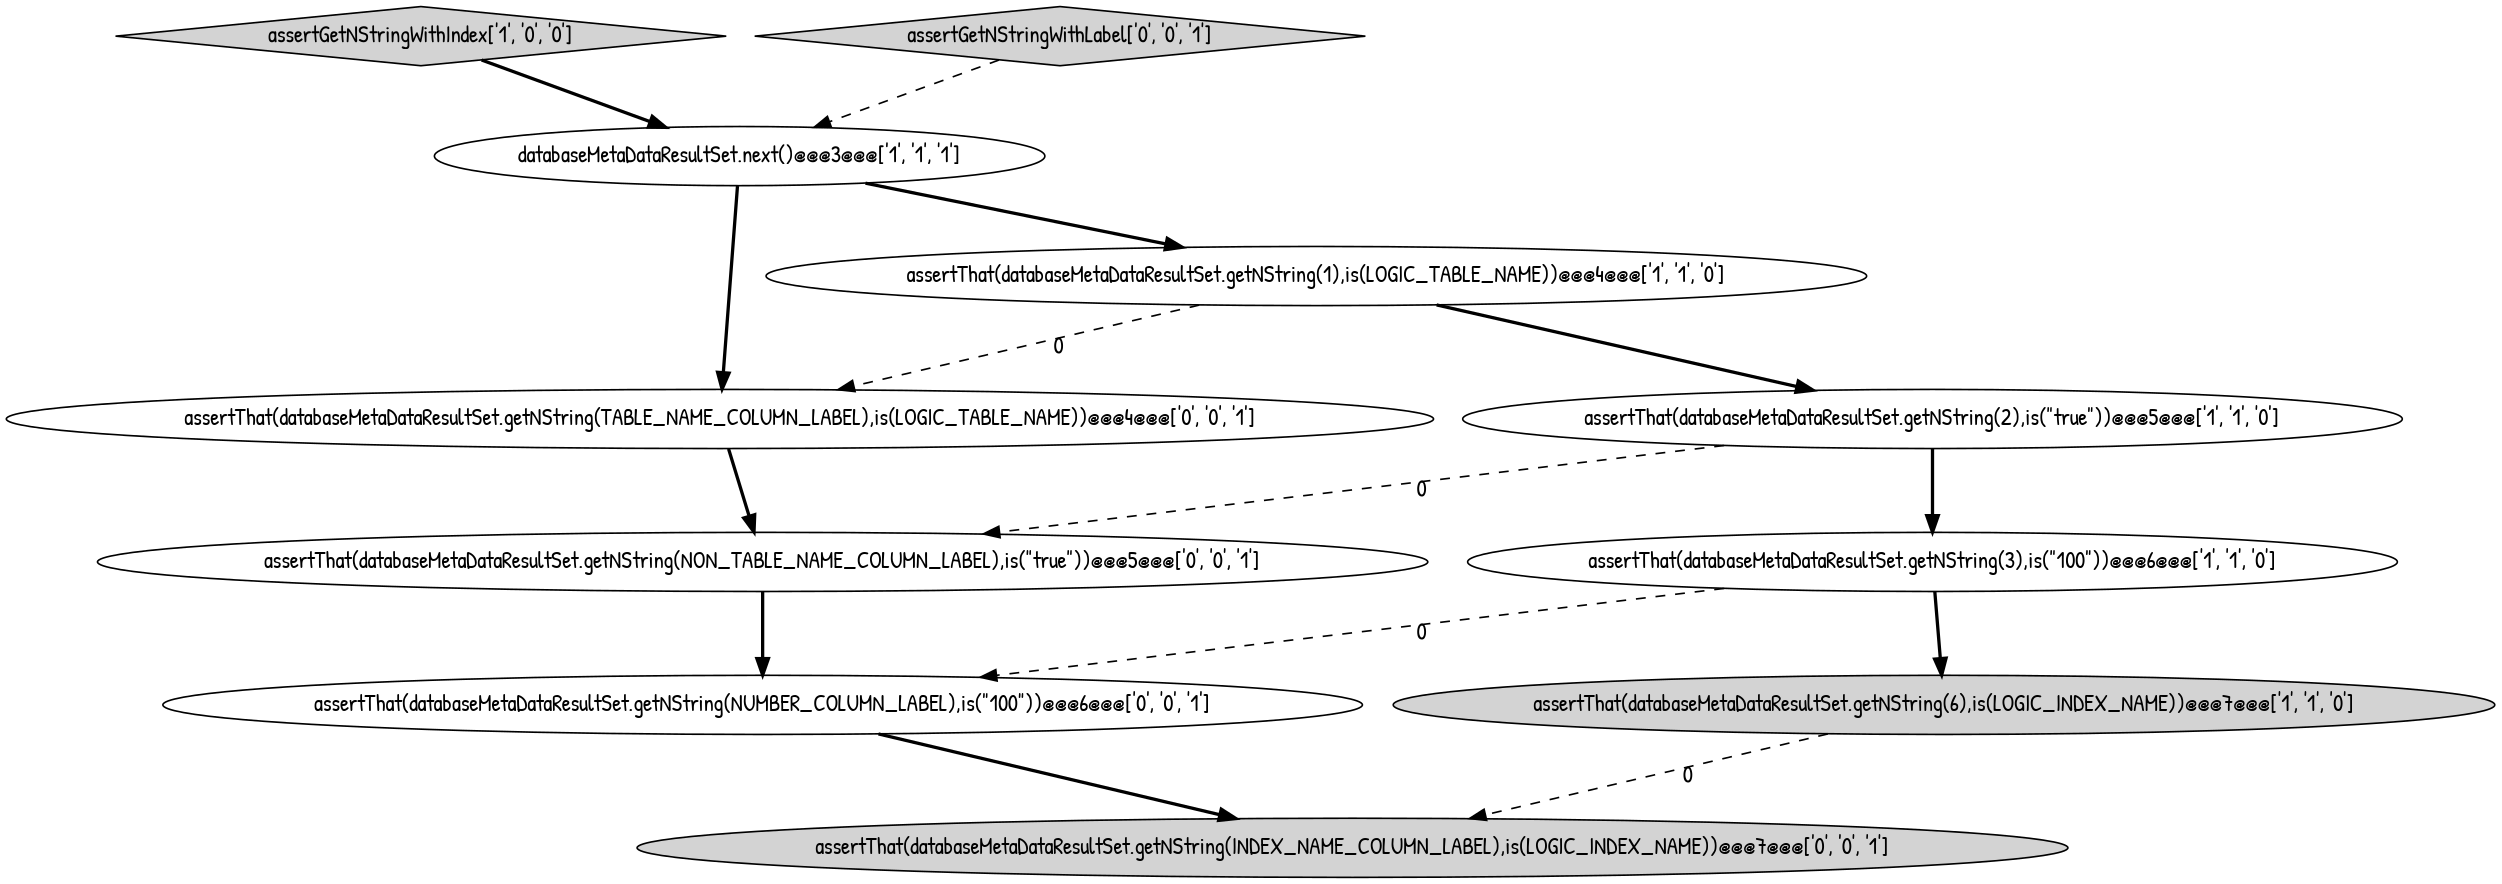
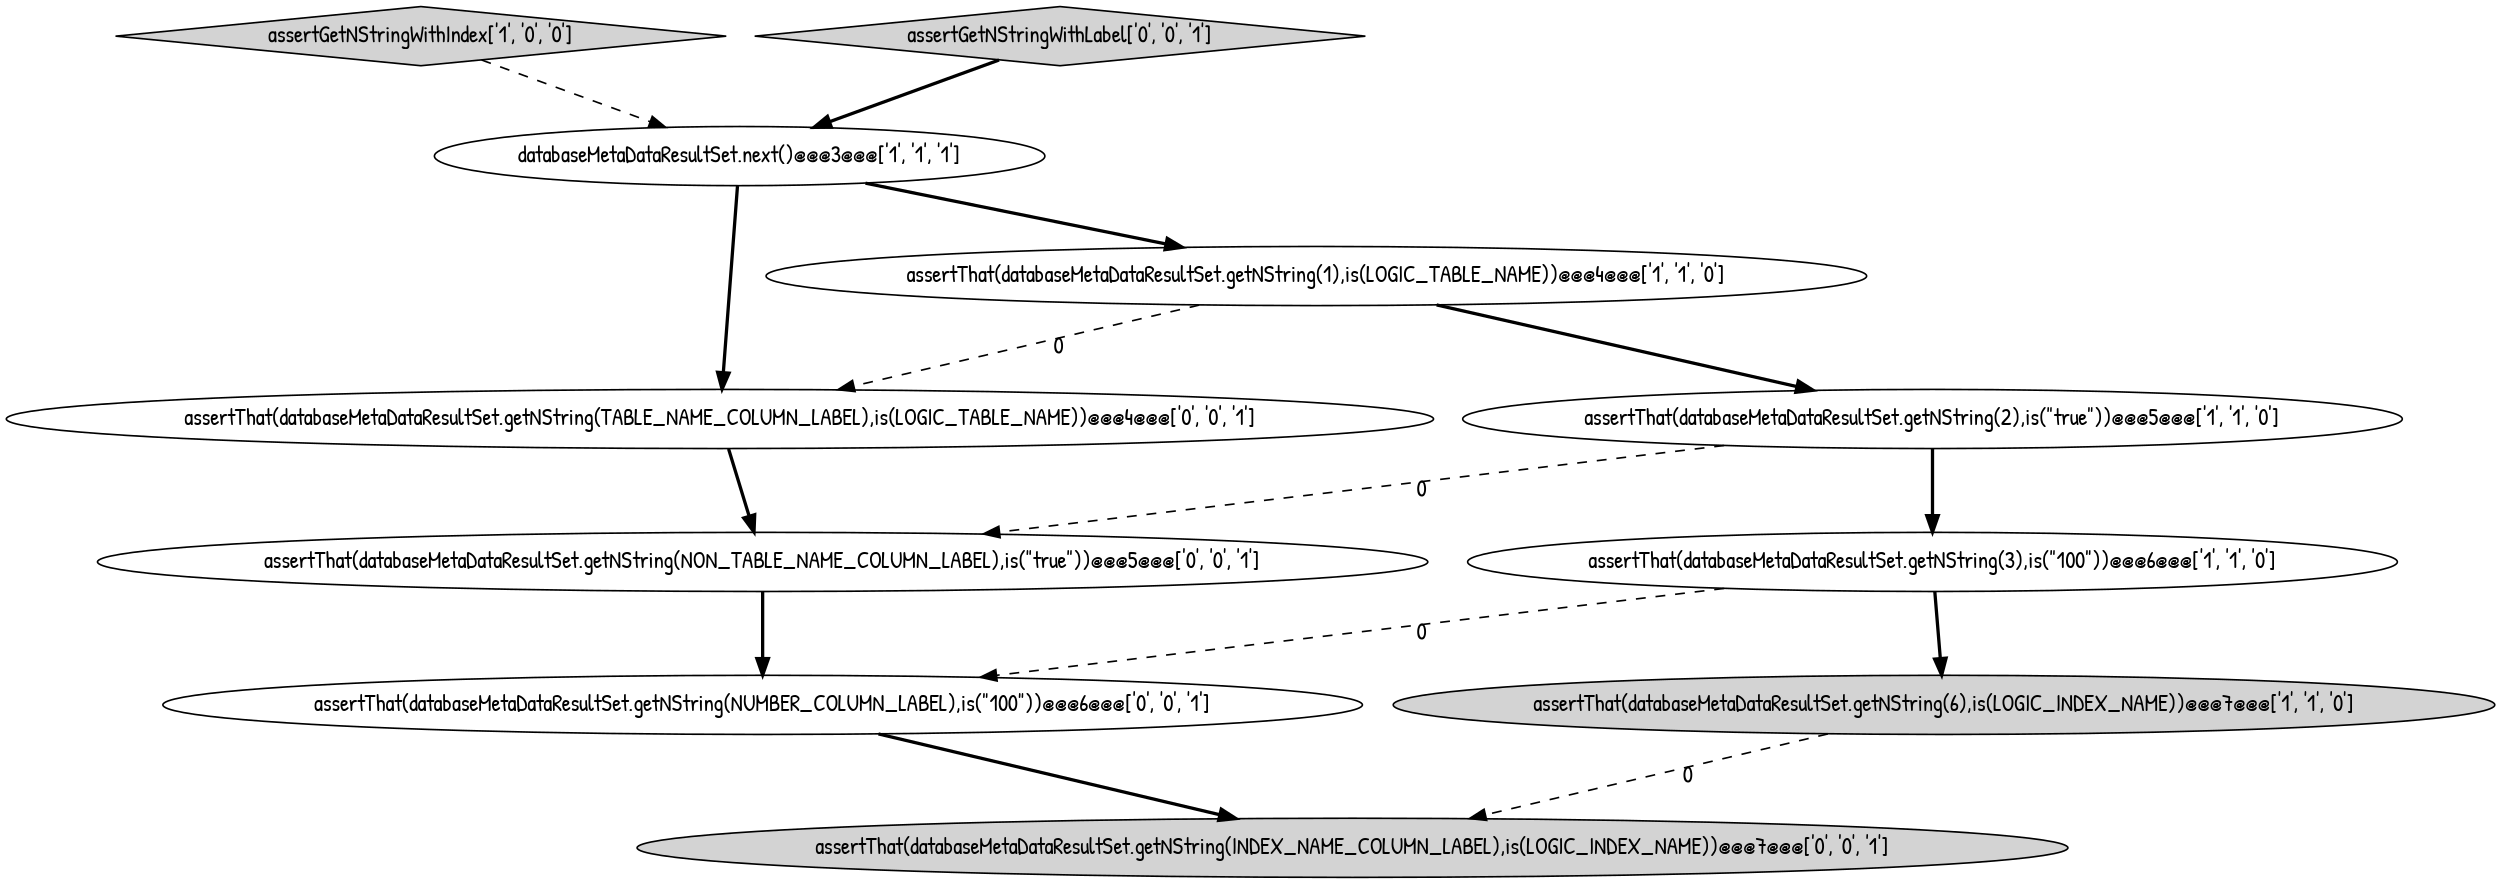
edge "assertGetNStringWithIndex['1', '0', '0']" -> "databaseMetaDataResultSet.next()@@@3@@@['1', '1', '1']": style bold -> dashed
edge "assertGetNStringWithLabel['0', '0', '1']" -> "databaseMetaDataResultSet.next()@@@3@@@['1', '1', '1']": style dashed -> bold
